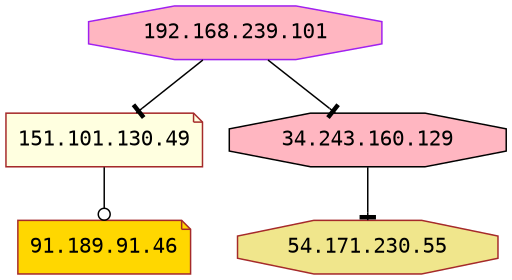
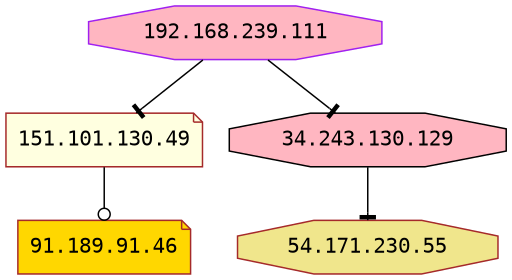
node "192.168.239.101": label "192.168.239.101" -> "192.168.239.111"
node "34.243.160.129": label "34.243.160.129" -> "34.243.130.129"
